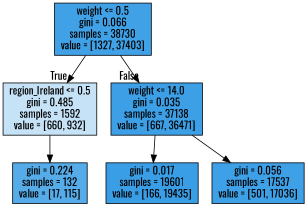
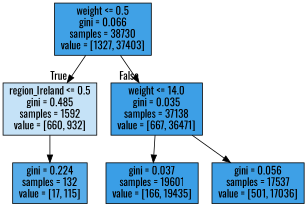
node "gini = 0.017 samples = 19601 value = [166, 19435]": label "gini = 0.017 samples = 19601 value = [166, 19435]" -> "gini = 0.037 samples = 19601 value = [166, 19435]"
